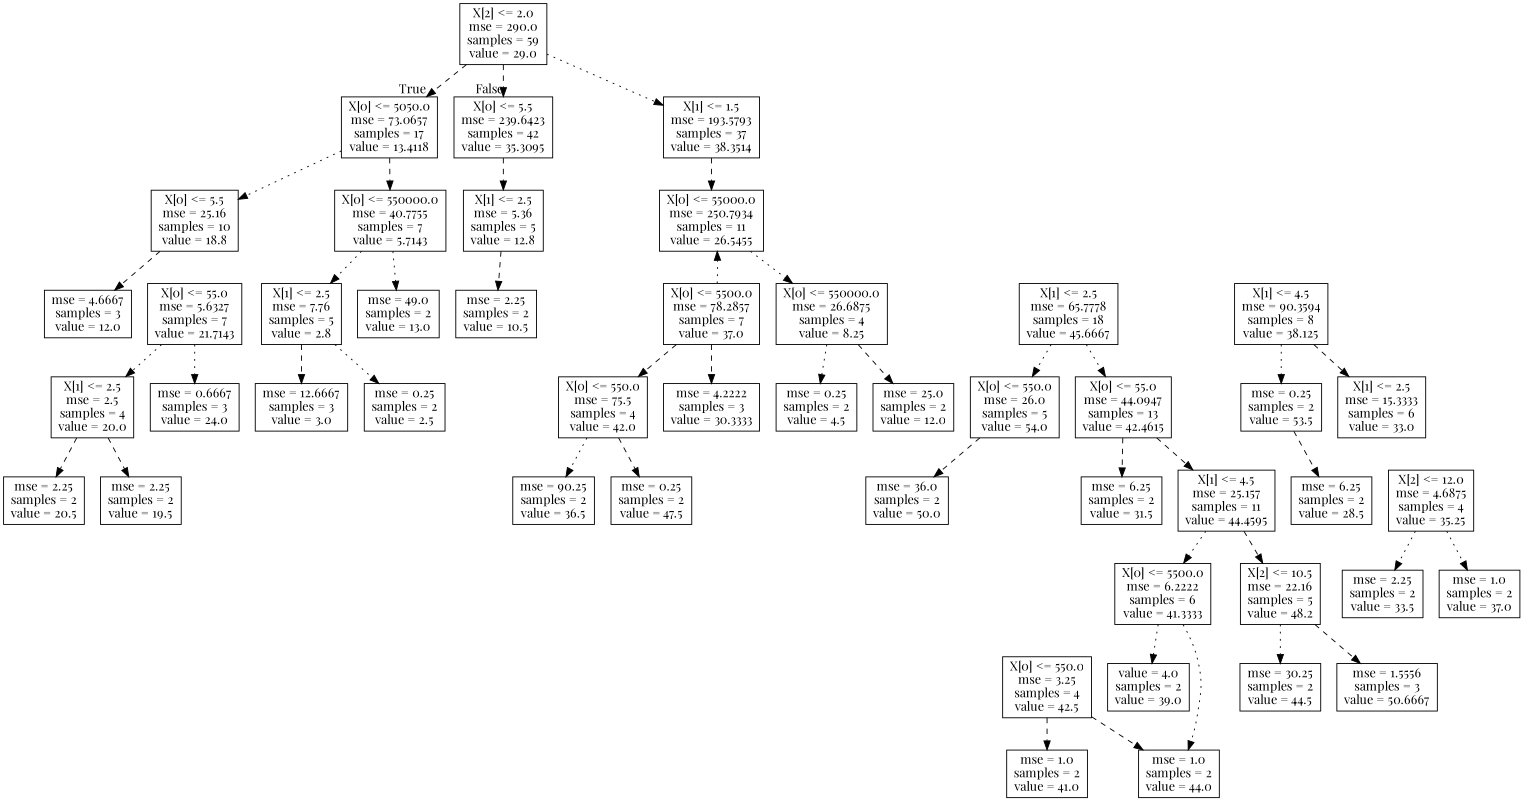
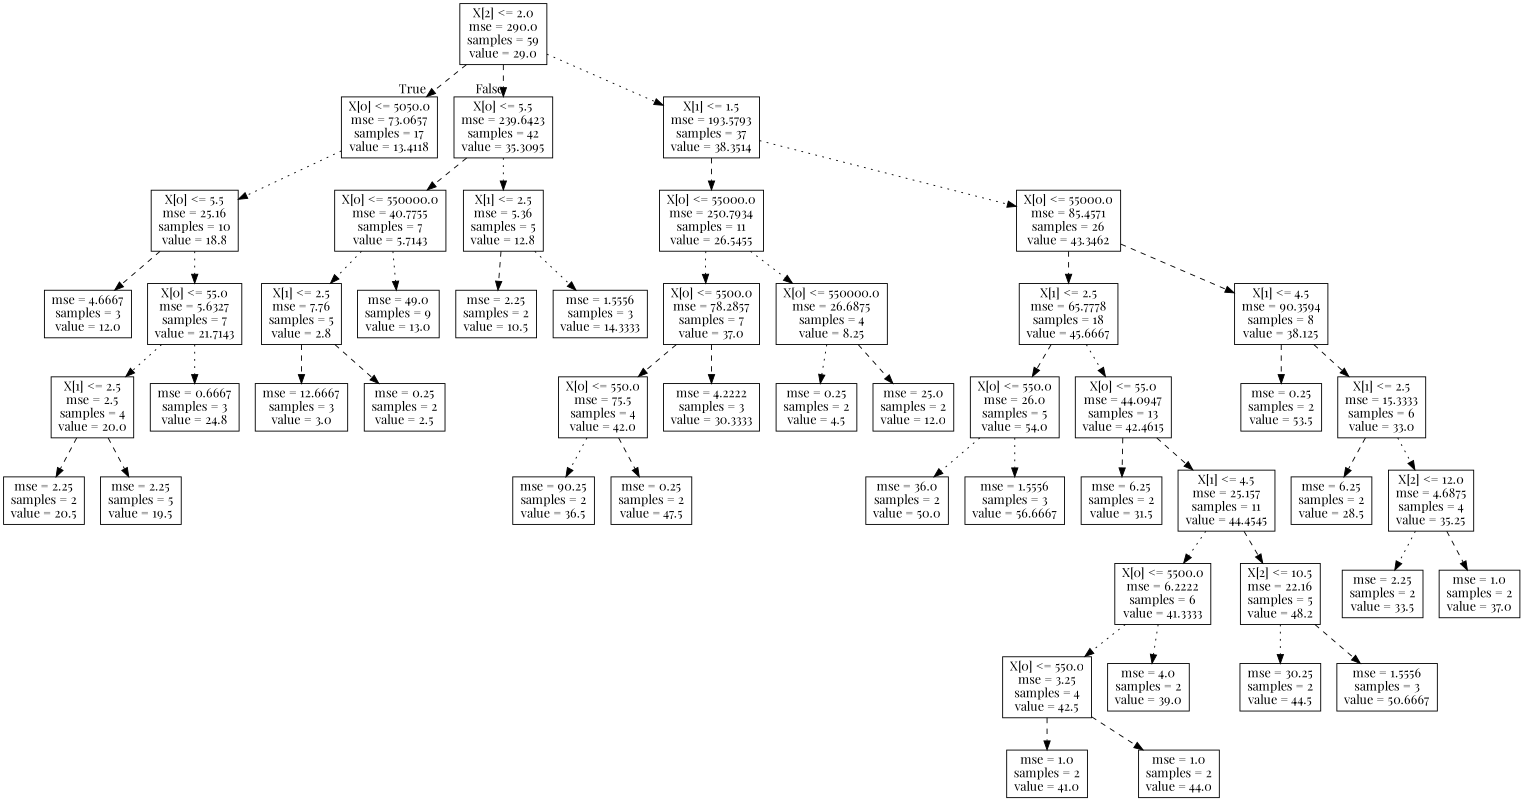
edge "X[0] <= 5050.0 mse = 73.0657 samples = 17 value = 13.4118" -> "X[0] <= 550000.0 mse = 40.7755 samples = 7 value = 5.7143": now "X[0] <= 5.5 mse = 239.6423 samples = 42 value = 35.3095" -> "X[0] <= 550000.0 mse = 40.7755 samples = 7 value = 5.7143"
edge "X[0] <= 5.5 mse = 239.6423 samples = 42 value = 35.3095" -> "X[1] <= 2.5 mse = 5.36 samples = 5 value = 12.8": style dashed -> dotted
node "X[0] <= 55000.0 mse = 85.4571 samples = 26 value = 43.3462": added
edge "X[0] <= 5.5 mse = 25.16 samples = 10 value = 18.8" -> "X[0] <= 55.0 mse = 5.6327 samples = 7 value = 21.7143": added
edge "X[0] <= 5500.0 mse = 78.2857 samples = 7 value = 37.0" -> "X[0] <= 55000.0 mse = 250.7934 samples = 11 value = 26.5455": reversed
node "mse = 49.0 samples = 2 value = 13.0": label "mse = 49.0 samples = 2 value = 13.0" -> "mse = 49.0 samples = 9 value = 13.0"
node "mse = 1.5556 samples = 3 value = 14.3333": added
edge "X[1] <= 2.5 mse = 65.7778 samples = 18 value = 45.6667" -> "X[0] <= 550.0 mse = 26.0 samples = 5 value = 54.0": style dotted -> dashed
edge "X[1] <= 4.5 mse = 90.3594 samples = 8 value = 38.125" -> "mse = 0.25 samples = 2 value = 53.5": style dotted -> dashed
edge "X[1] <= 2.5 mse = 7.76 samples = 5 value = 2.8" -> "mse = 0.25 samples = 2 value = 2.5": style dotted -> dashed
node "mse = 0.6667 samples = 3 value = 24.0": label "mse = 0.6667 samples = 3 value = 24.0" -> "mse = 0.6667 samples = 3 value = 24.8"
edge "mse = 0.25 samples = 2 value = 53.5" -> "mse = 6.25 samples = 2 value = 28.5": now "X[1] <= 2.5 mse = 15.3333 samples = 6 value = 33.0" -> "mse = 6.25 samples = 2 value = 28.5"
edge "X[1] <= 2.5 mse = 15.3333 samples = 6 value = 33.0" -> "X[2] <= 12.0 mse = 4.6875 samples = 4 value = 35.25": added
edge "X[0] <= 550.0 mse = 26.0 samples = 5 value = 54.0" -> "mse = 36.0 samples = 2 value = 50.0": style dashed -> dotted
node "mse = 2.25 samples = 2 value = 19.5": label "mse = 2.25 samples = 2 value = 19.5" -> "mse = 2.25 samples = 5 value = 19.5"
node "mse = 1.5556 samples = 3 value = 56.6667": added
node "X[1] <= 4.5 mse = 25.157 samples = 11 value = 44.4595": label "X[1] <= 4.5 mse = 25.157 samples = 11 value = 44.4595" -> "X[1] <= 4.5 mse = 25.157 samples = 11 value = 44.4545"
edge "X[2] <= 12.0 mse = 4.6875 samples = 4 value = 35.25" -> "mse = 1.0 samples = 2 value = 37.0": style dotted -> dashed
edge "X[0] <= 5500.0 mse = 6.2222 samples = 6 value = 41.3333" -> "mse = 1.0 samples = 2 value = 44.0": now "X[0] <= 5500.0 mse = 6.2222 samples = 6 value = 41.3333" -> "X[0] <= 550.0 mse = 3.25 samples = 4 value = 42.5"
node "value = 4.0 samples = 2 value = 39.0": label "value = 4.0 samples = 2 value = 39.0" -> "mse = 4.0 samples = 2 value = 39.0"
